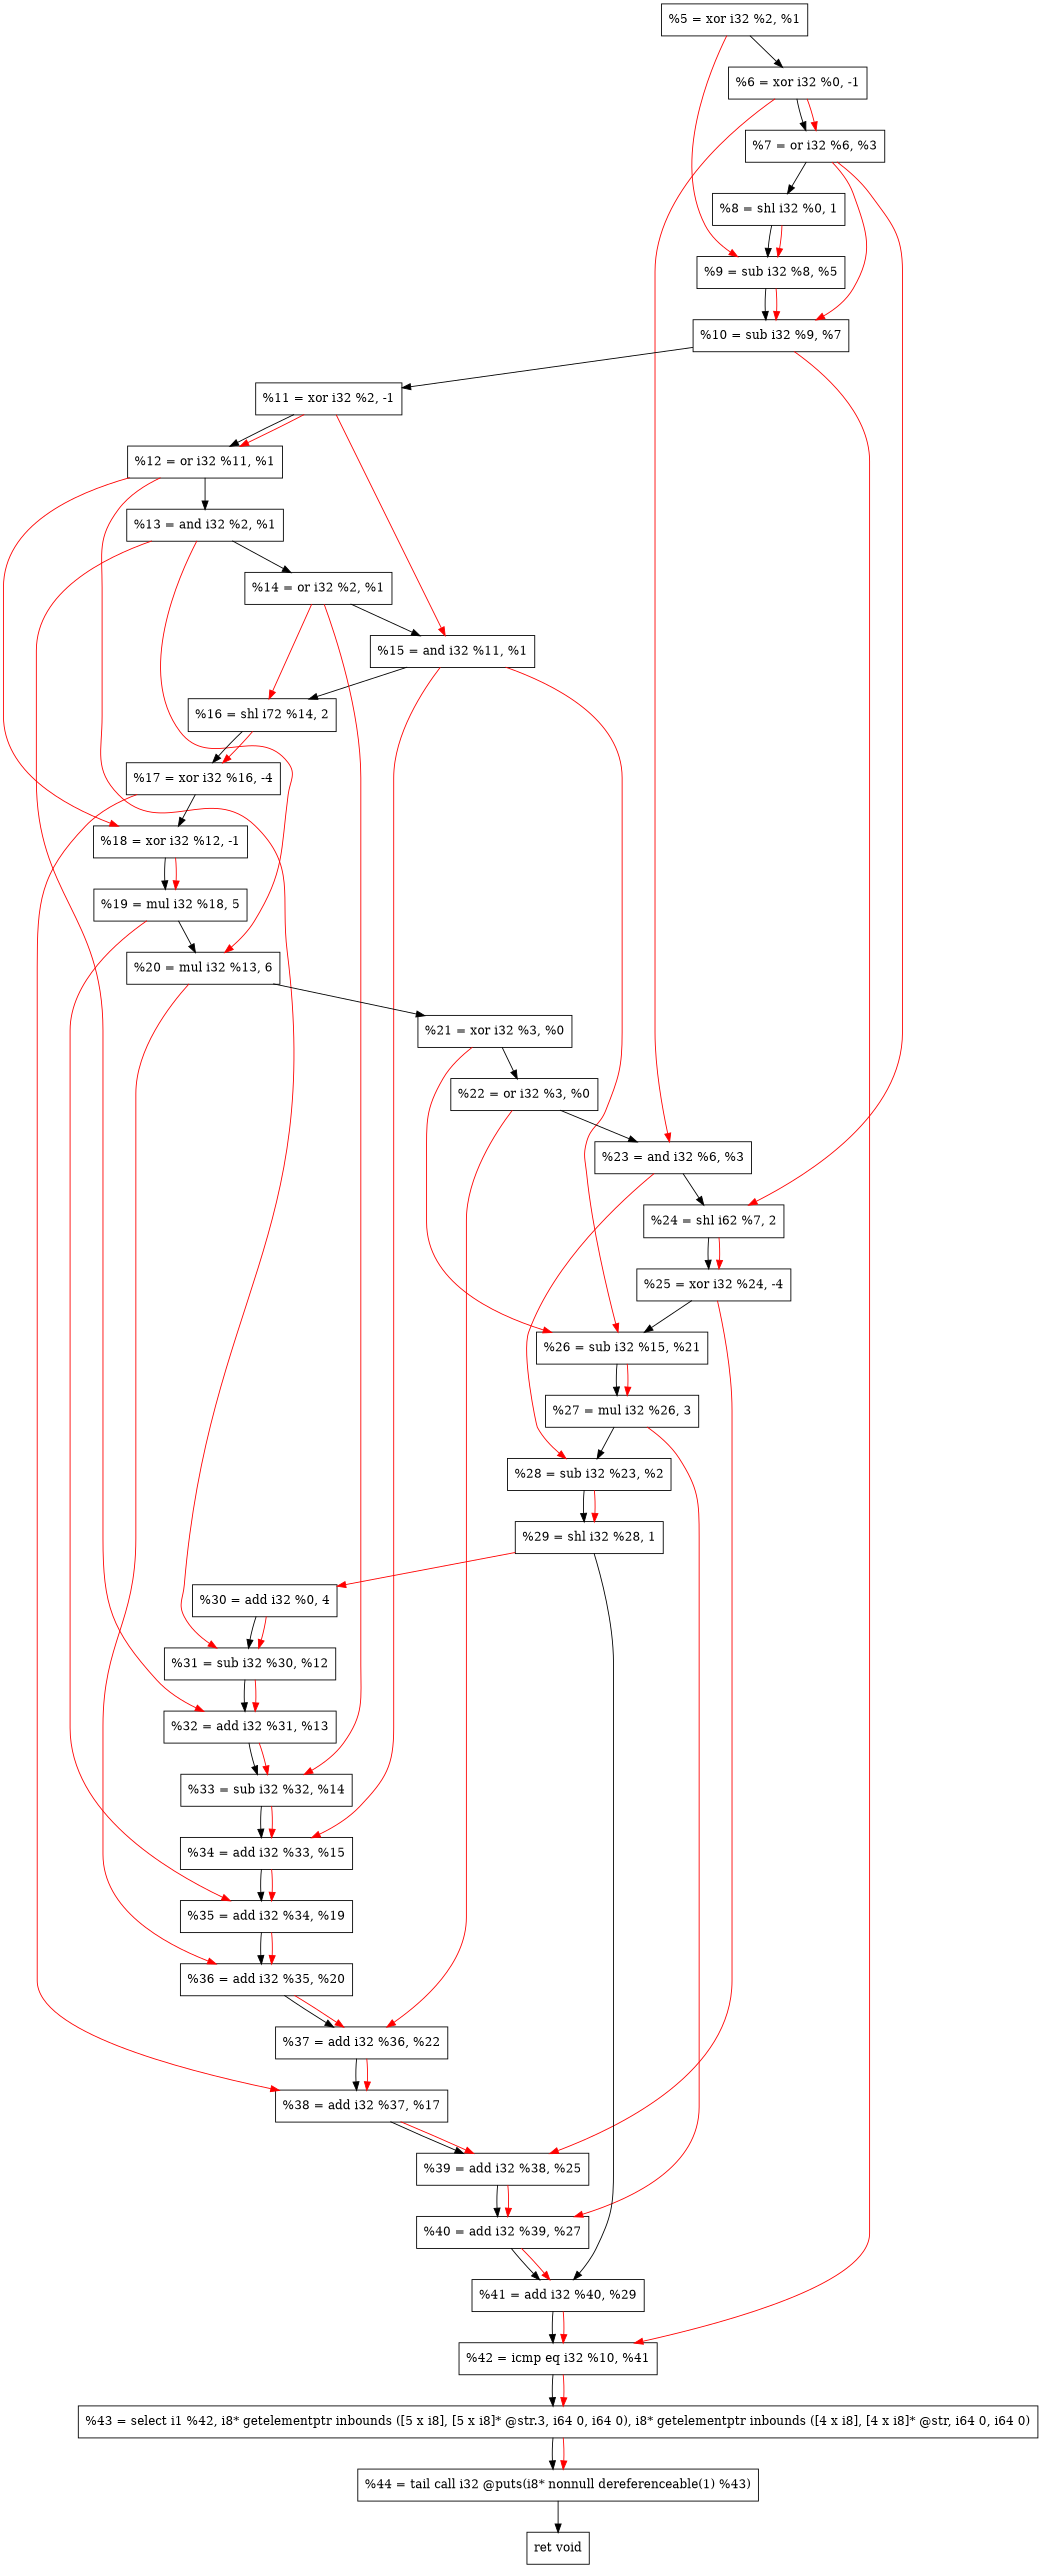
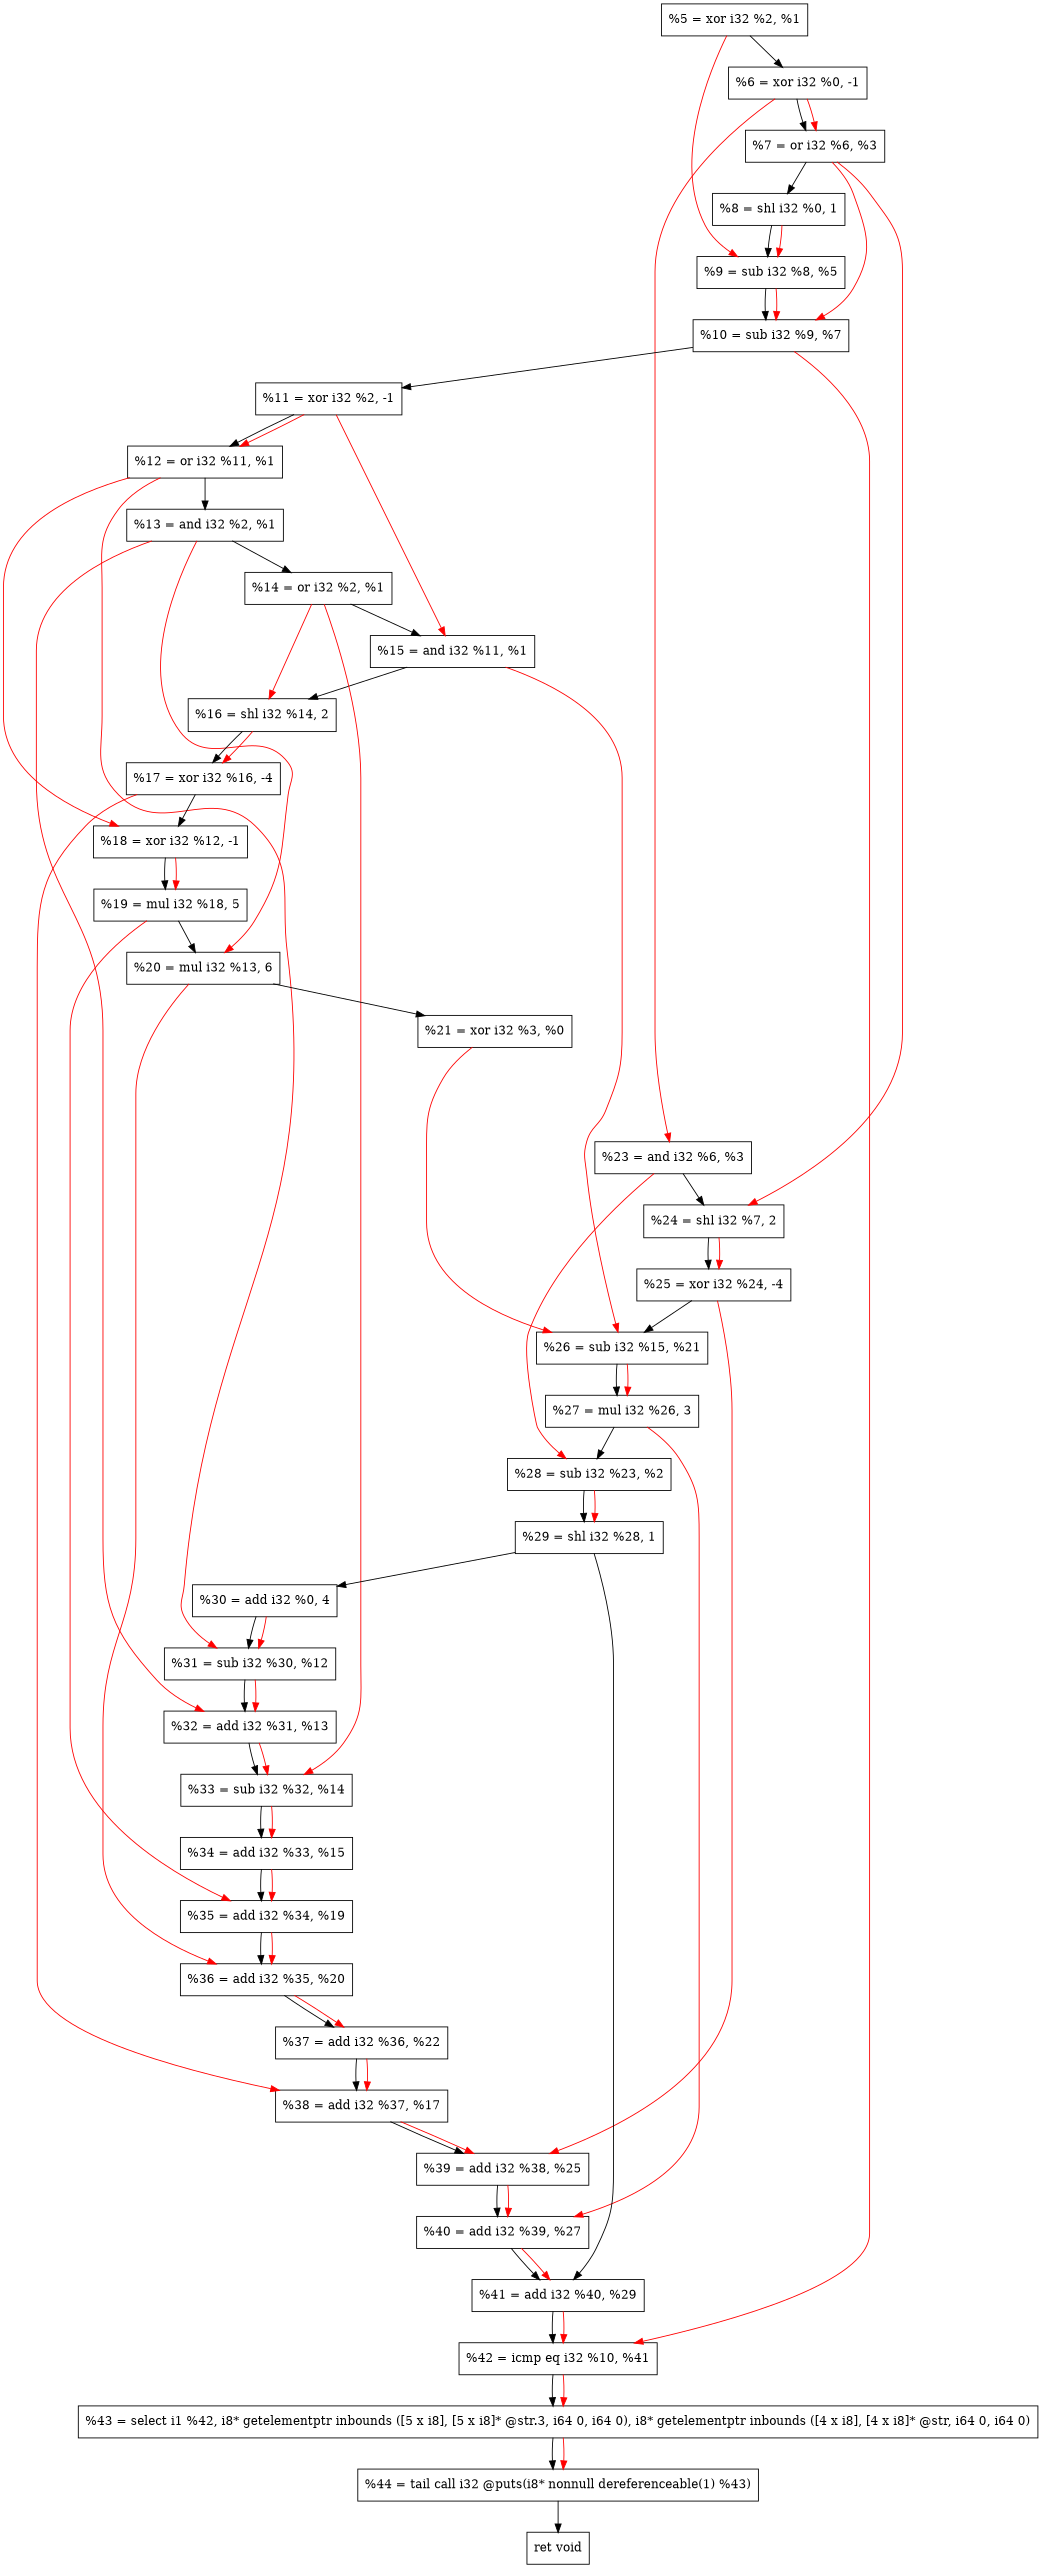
node "%16 = shl i72 %14, 2": label "%16 = shl i72 %14, 2" -> "%16 = shl i32 %14, 2"
node "%22 = or i32 %3, %0": removed
node "%24 = shl i62 %7, 2": label "%24 = shl i62 %7, 2" -> "%24 = shl i32 %7, 2"
edge "%15 = and i32 %11, %1" -> "%34 = add i32 %33, %15": removed
edge "%29 = shl i32 %28, 1" -> "%30 = add i32 %0, 4": color red -> black
